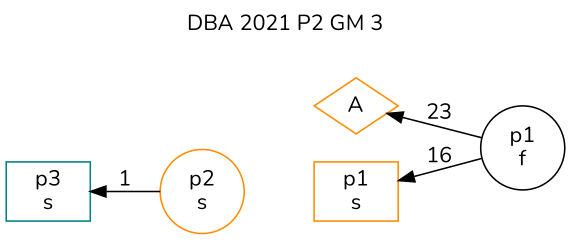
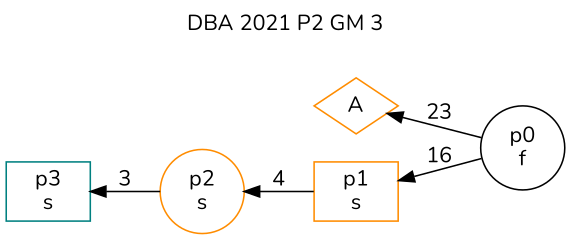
node "p1 f": label "p1 f" -> "p0 f"
edge "p2 s" -> "p3 s": label "1" -> "3"
edge "p1 s" -> "p2 s": added, label "4"
